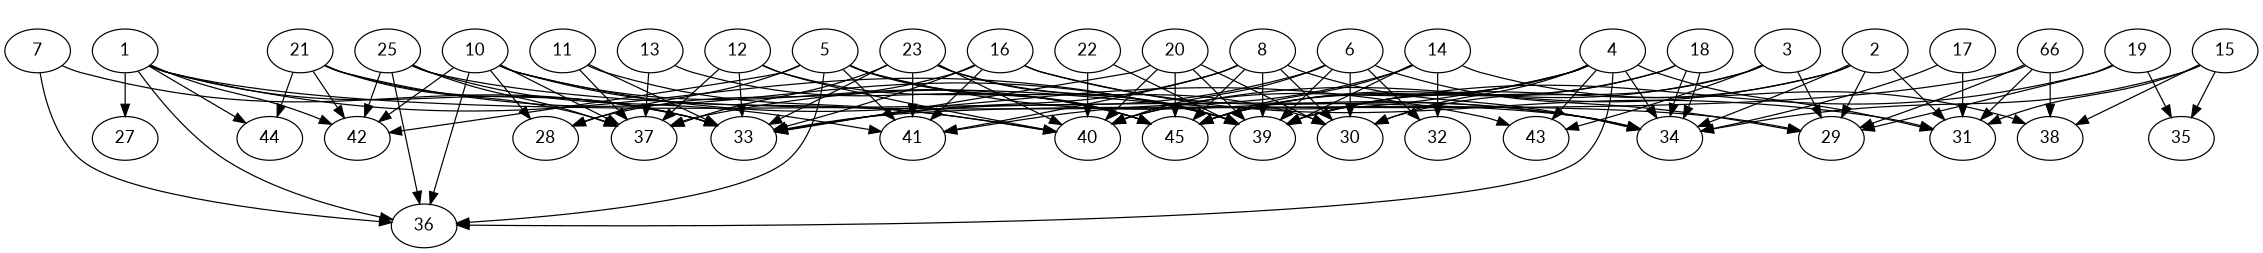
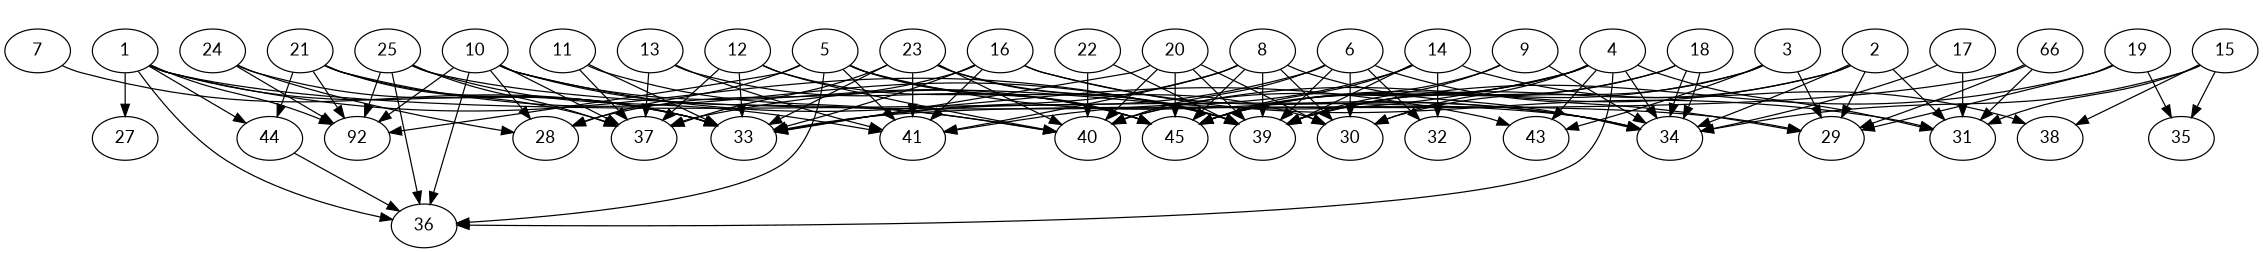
node "24": added
node "9": added
edge "66" -> "38": removed
edge "13" -> "41": added
node "42": label "42" -> "92"
edge "7" -> "36": now "44" -> "36"
